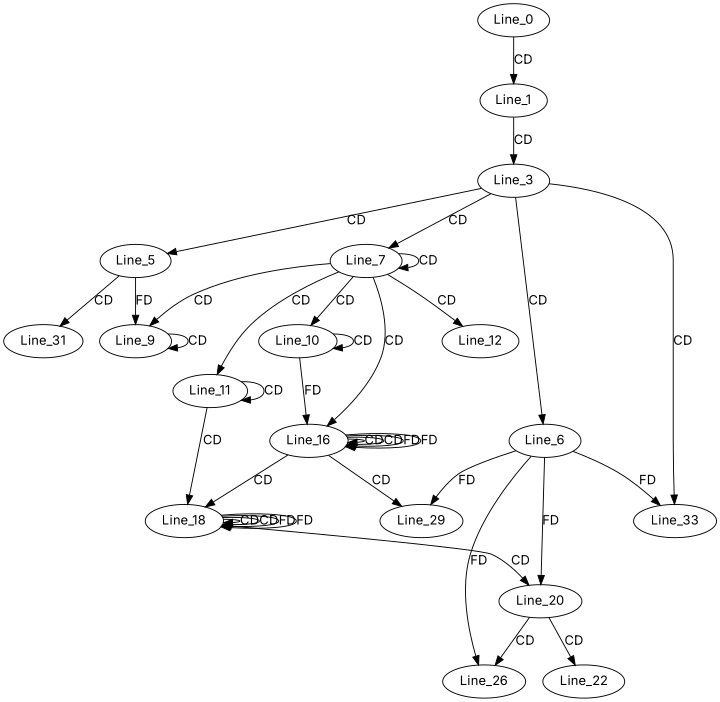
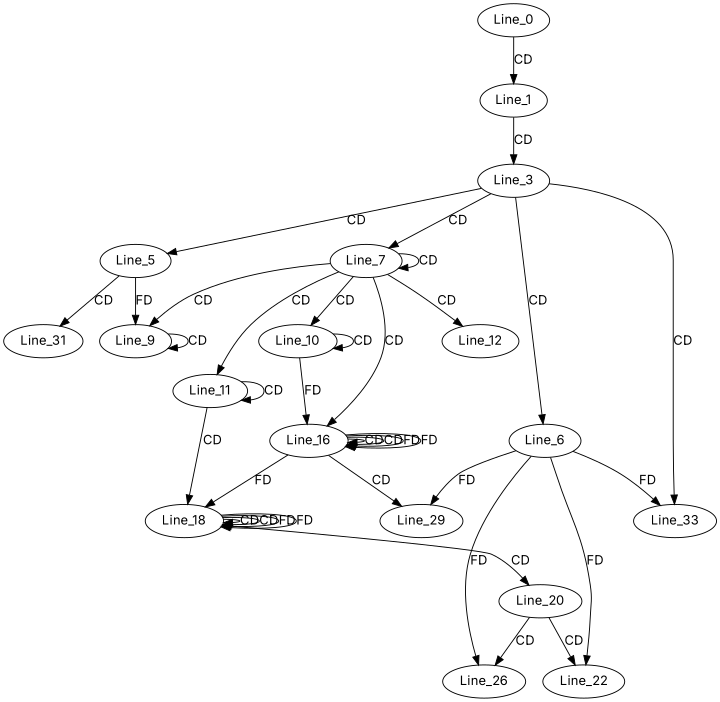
edge "Line_16" -> "Line_18": label "CD" -> "FD"
edge "Line_6" -> "Line_20": now "Line_6" -> "Line_22"
